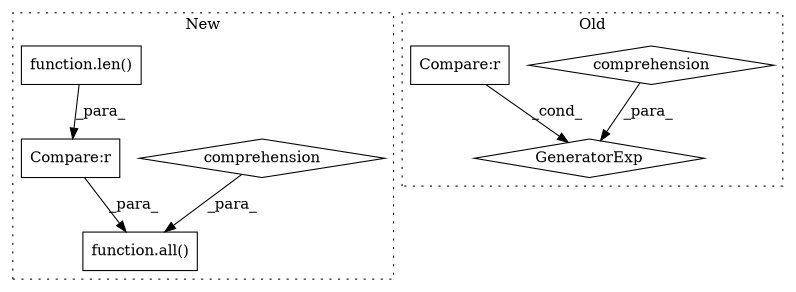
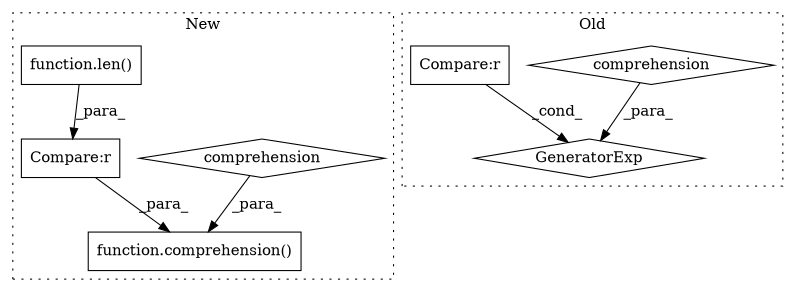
node "function.all()": label "function.all()" -> "function.comprehension()"
